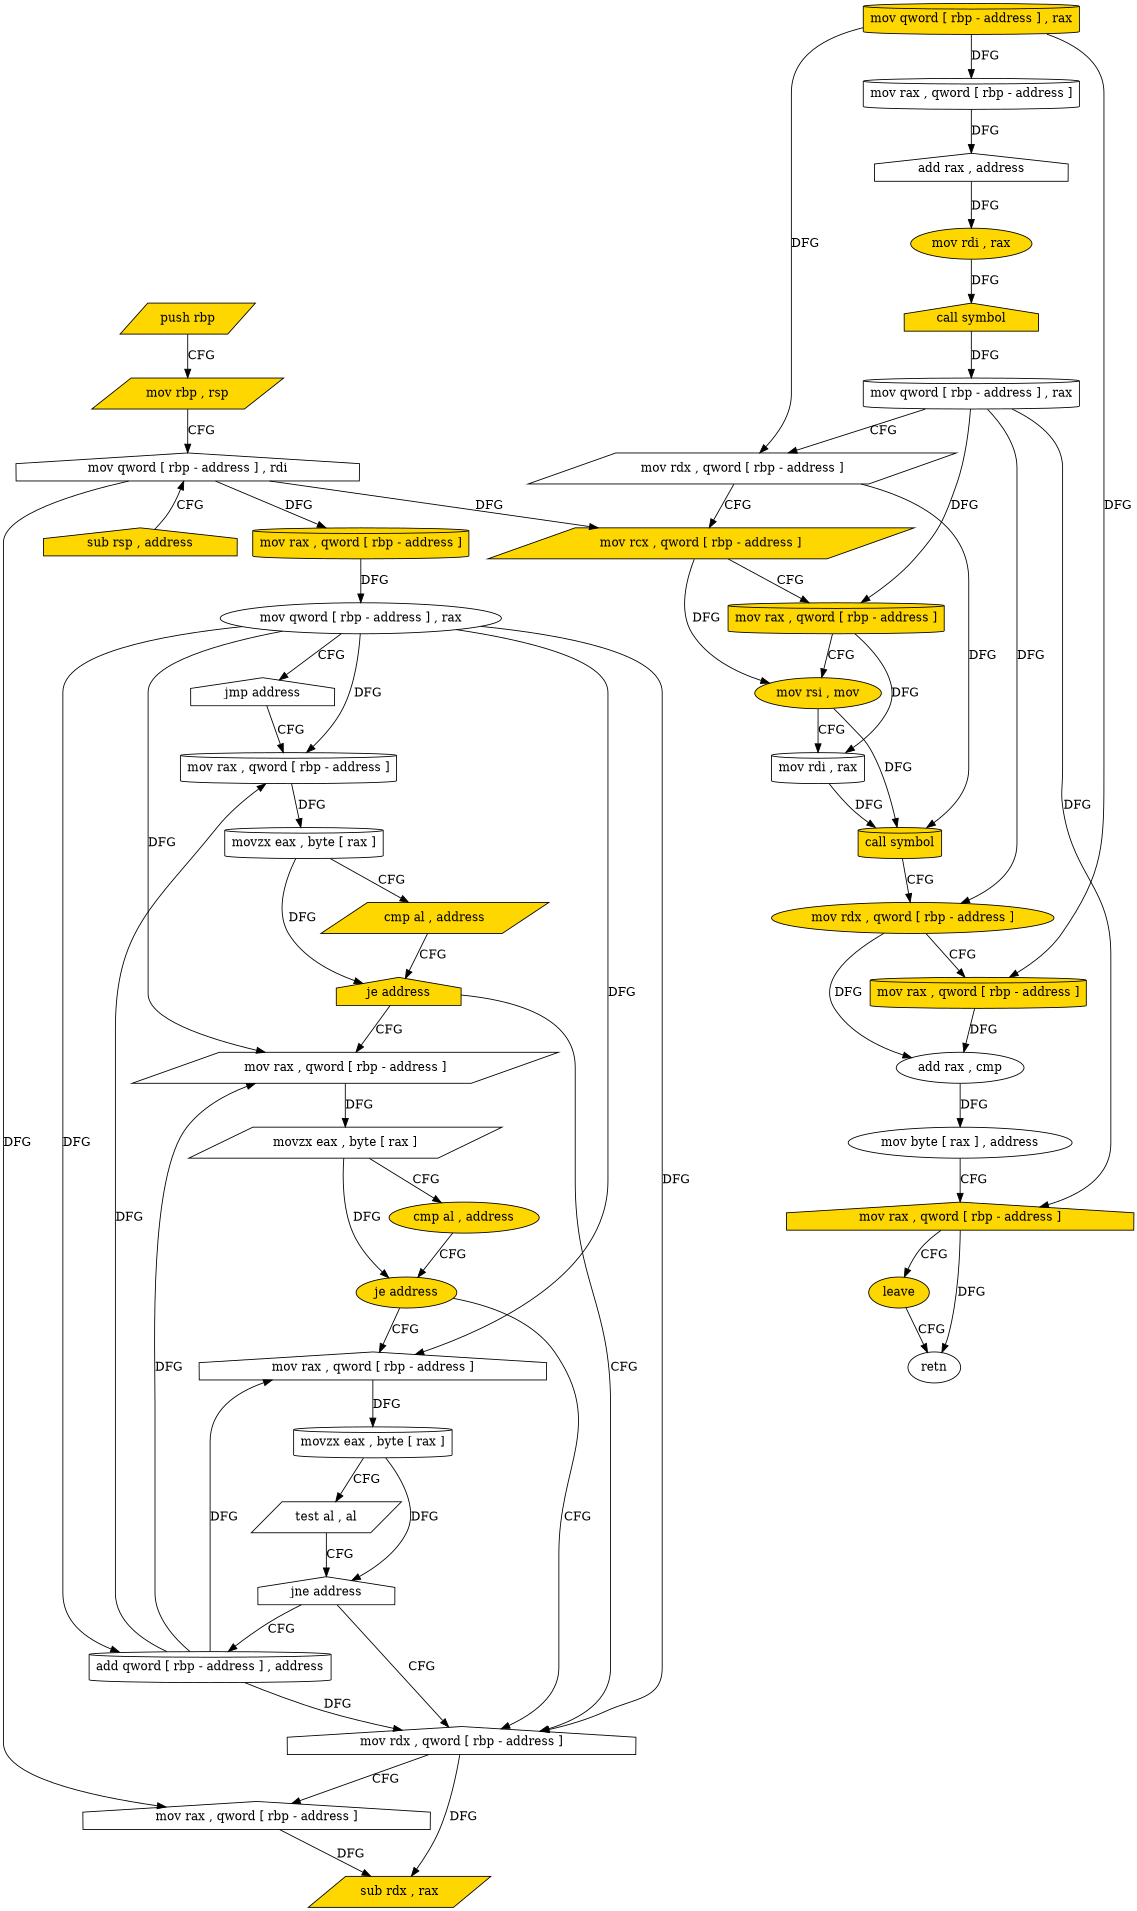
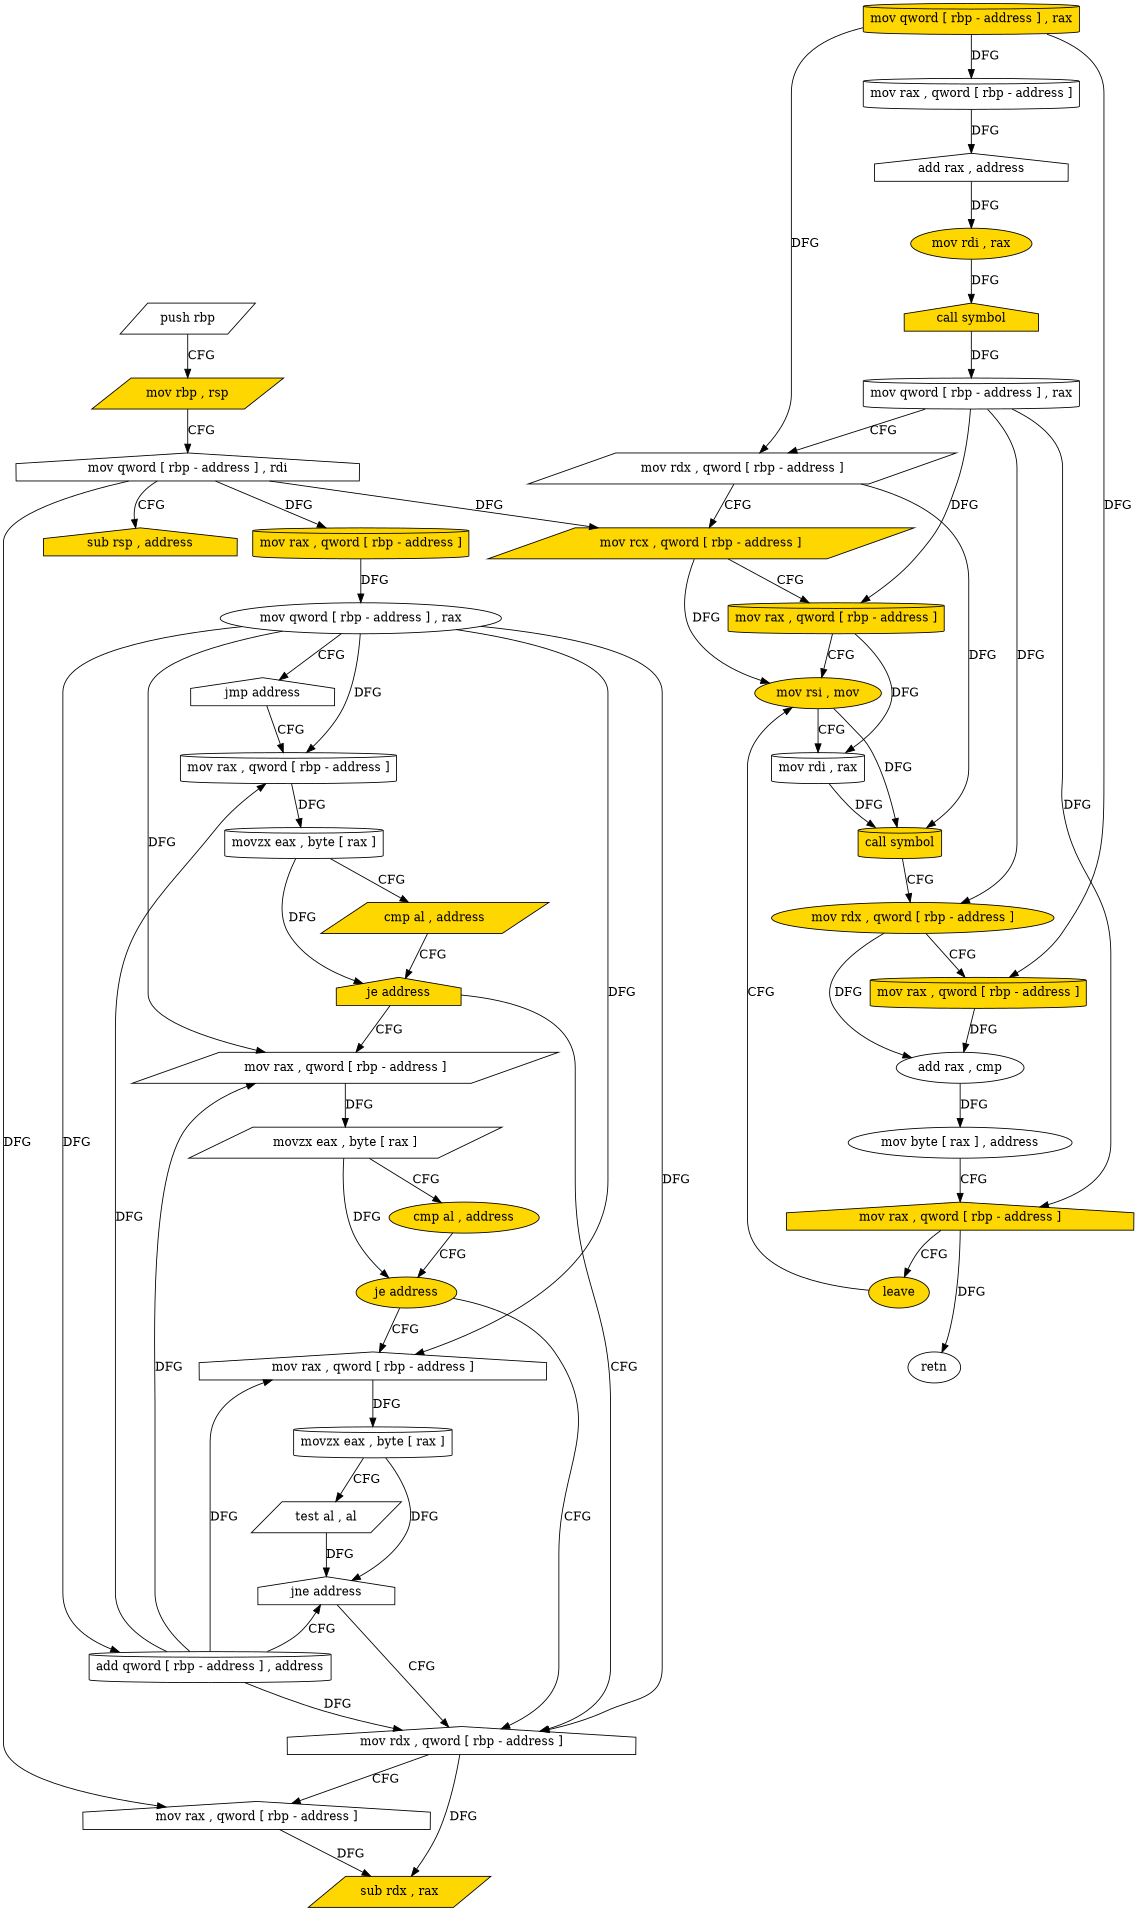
node "push rbp": fillcolor gold -> white
edge "sub rsp , address" -> "mov qword [ rbp - address ] , rdi": reversed
edge "leave" -> "retn": now "leave" -> "mov rsi , mov"
edge "test al , al" -> "jne address": label "CFG" -> "DFG"
edge "jne address" -> "add qword [ rbp - address ] , address": reversed
